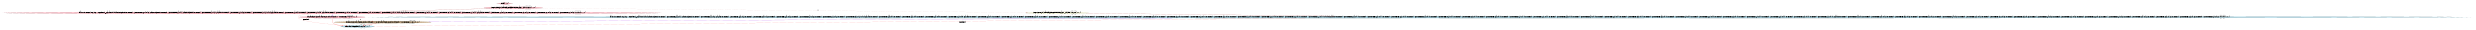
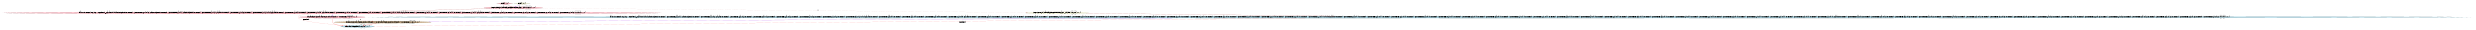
node "testLeft['1', '0', '0']": added
